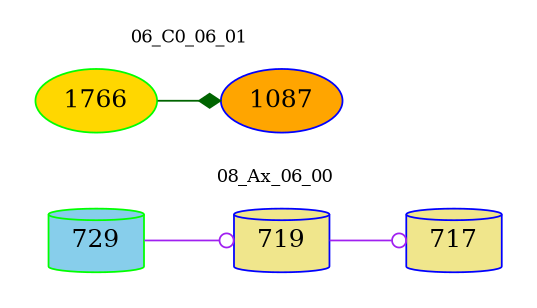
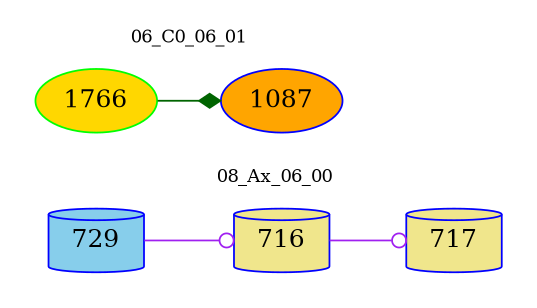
node "729": color green -> blue
node "719": label "719" -> "716"
